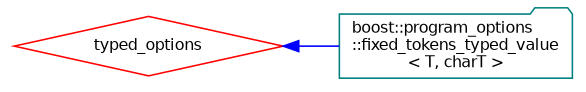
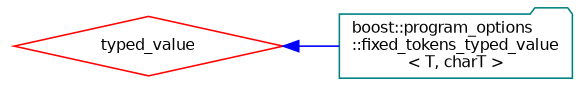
node "typed_options": label "typed_options" -> "typed_value"
